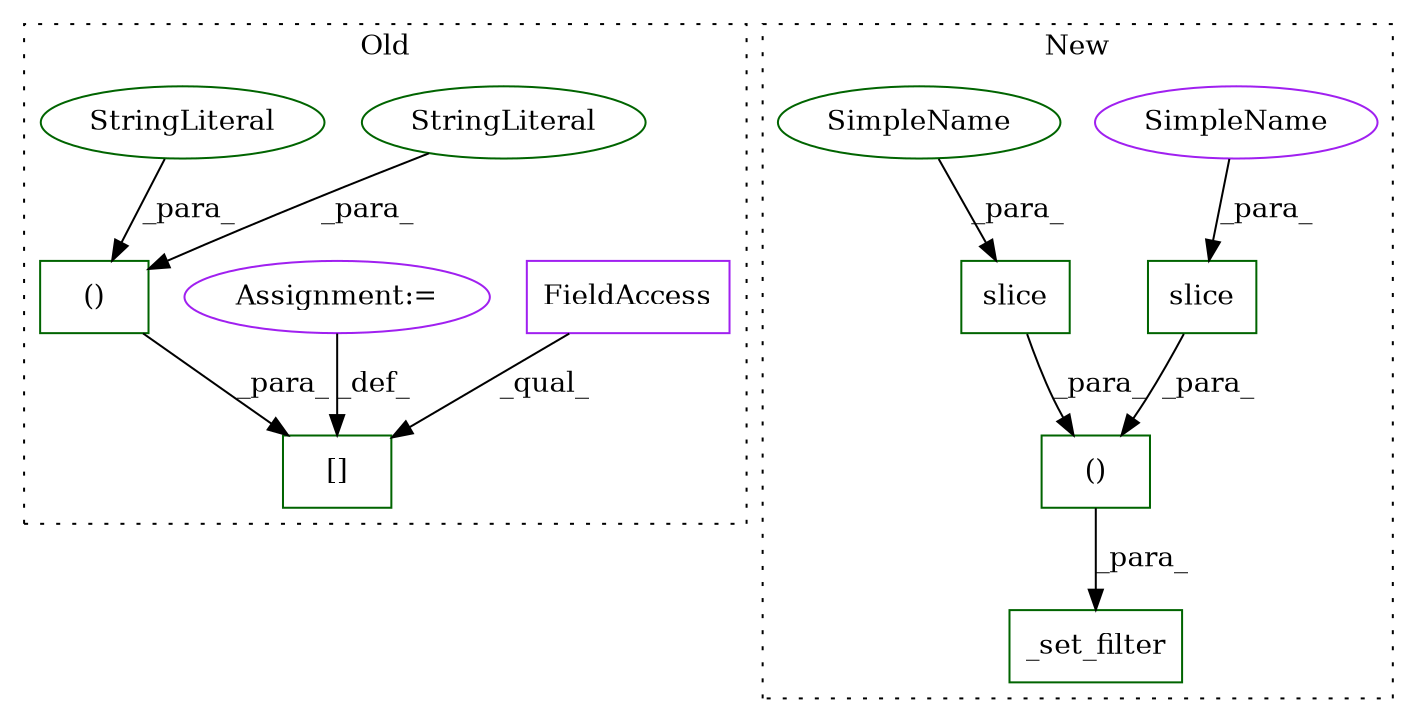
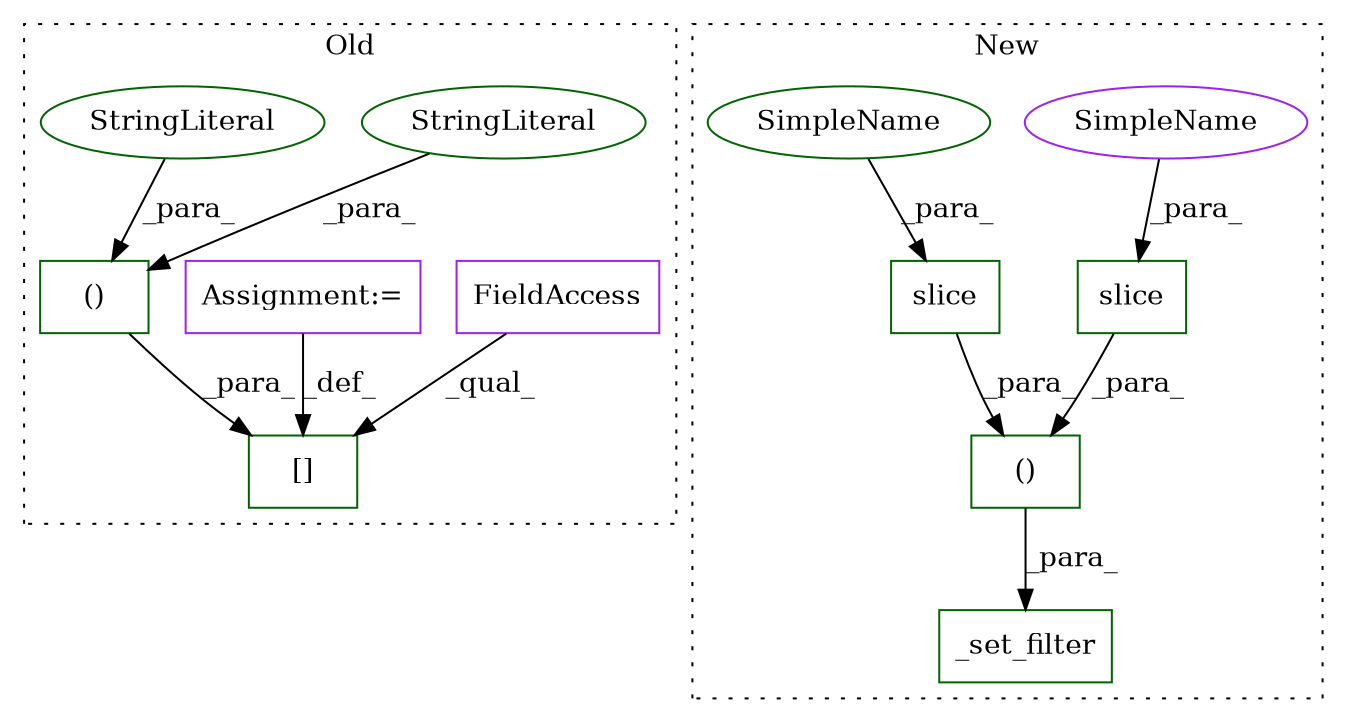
node "Assignment:=": shape ellipse -> box
